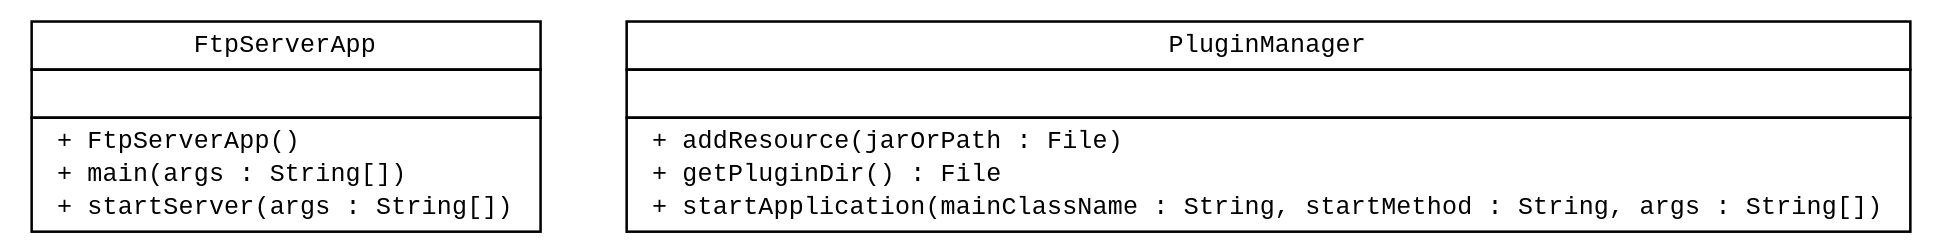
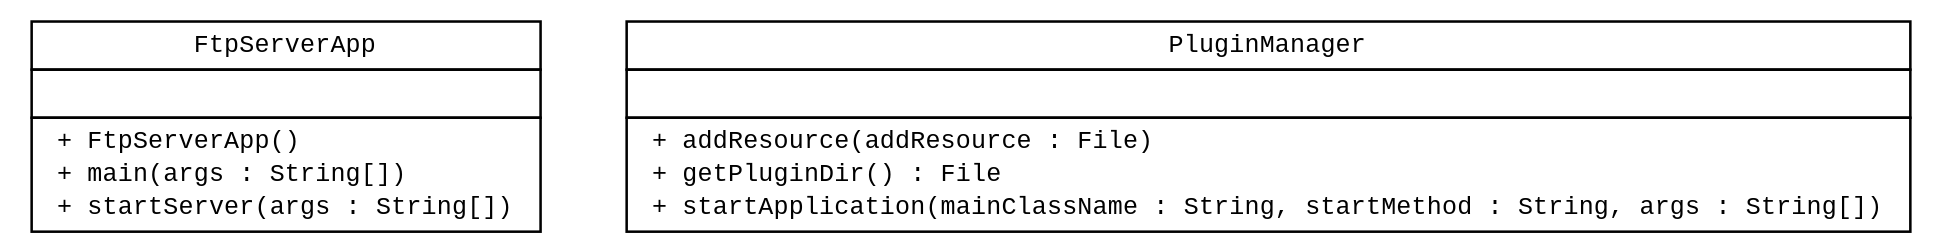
node "PluginManager": text "+ addResource(jarOrPath : File)" -> "+ addResource(addResource : File)"
